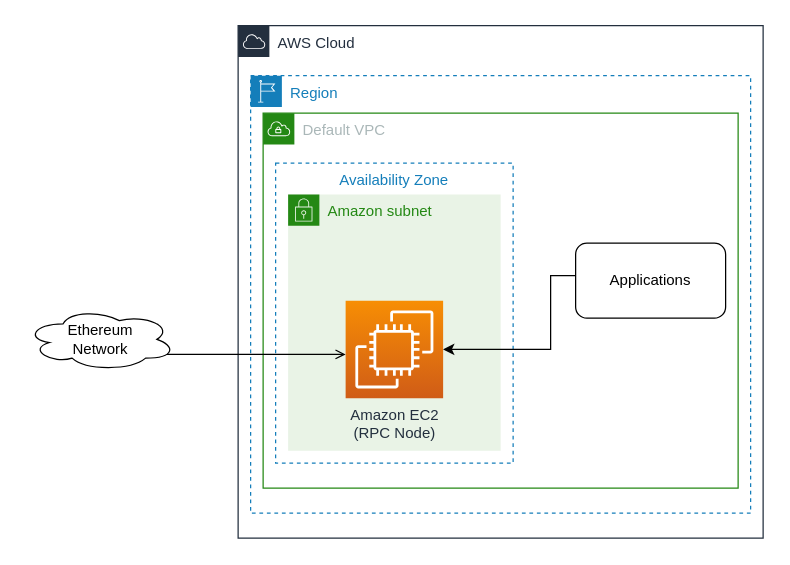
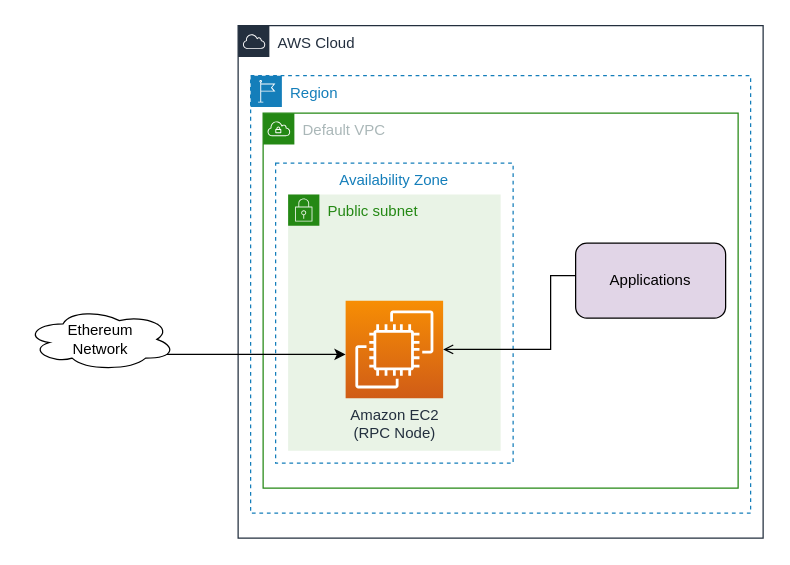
node "Amazon subnet": label "Amazon subnet" -> "Public subnet"
node "Applications": fillcolor #ffffff -> #e1d5e7
edge "Applications" -> "Amazon EC2 (RPC Node)": arrowhead classic -> open
edge "Ethereum Network" -> "Amazon EC2 (RPC Node)": arrowhead open -> classic
